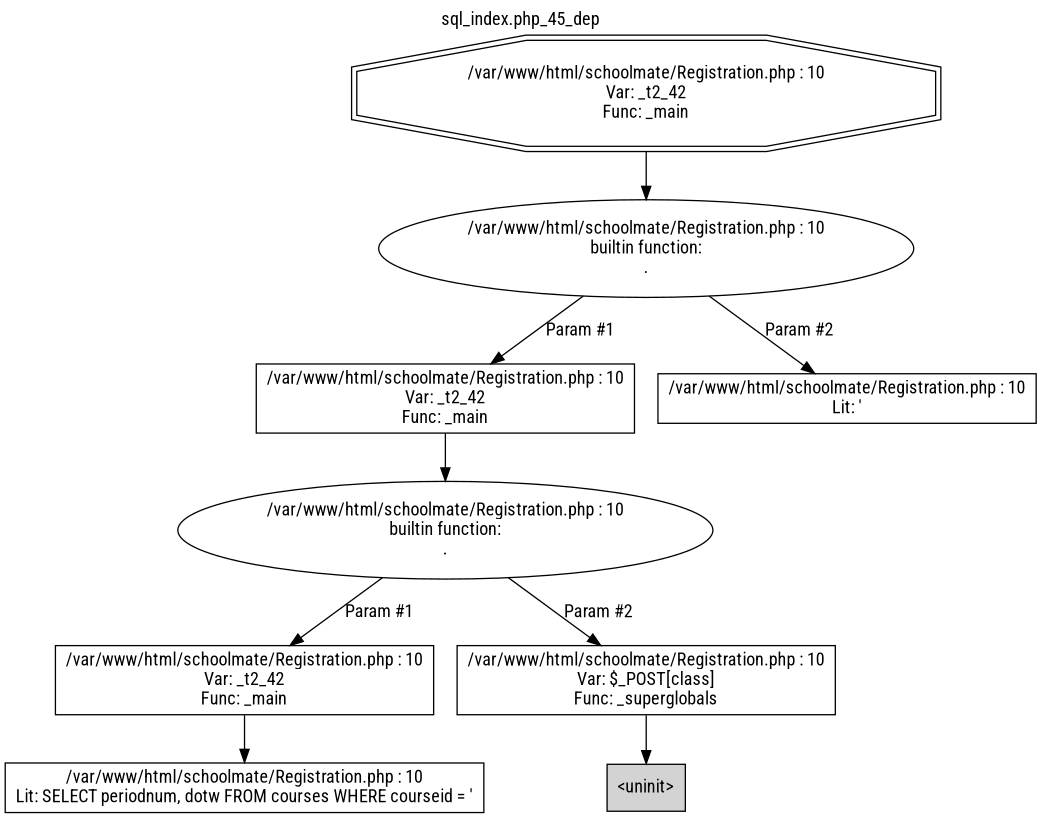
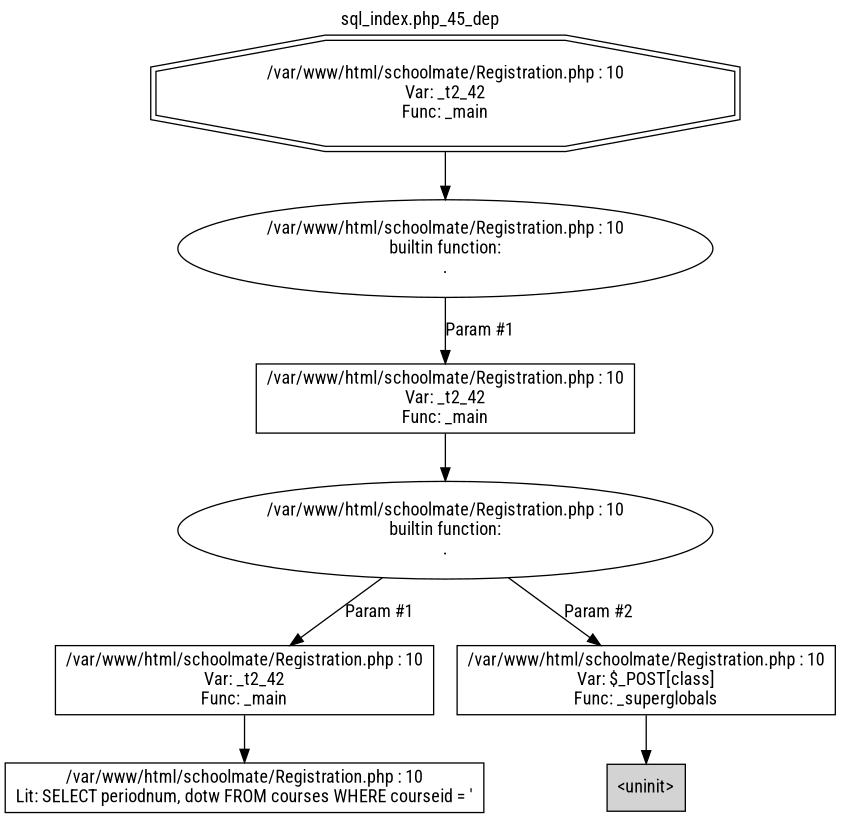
node "/var/www/html/schoolmate/Registration.php : 10 Lit: '": removed
